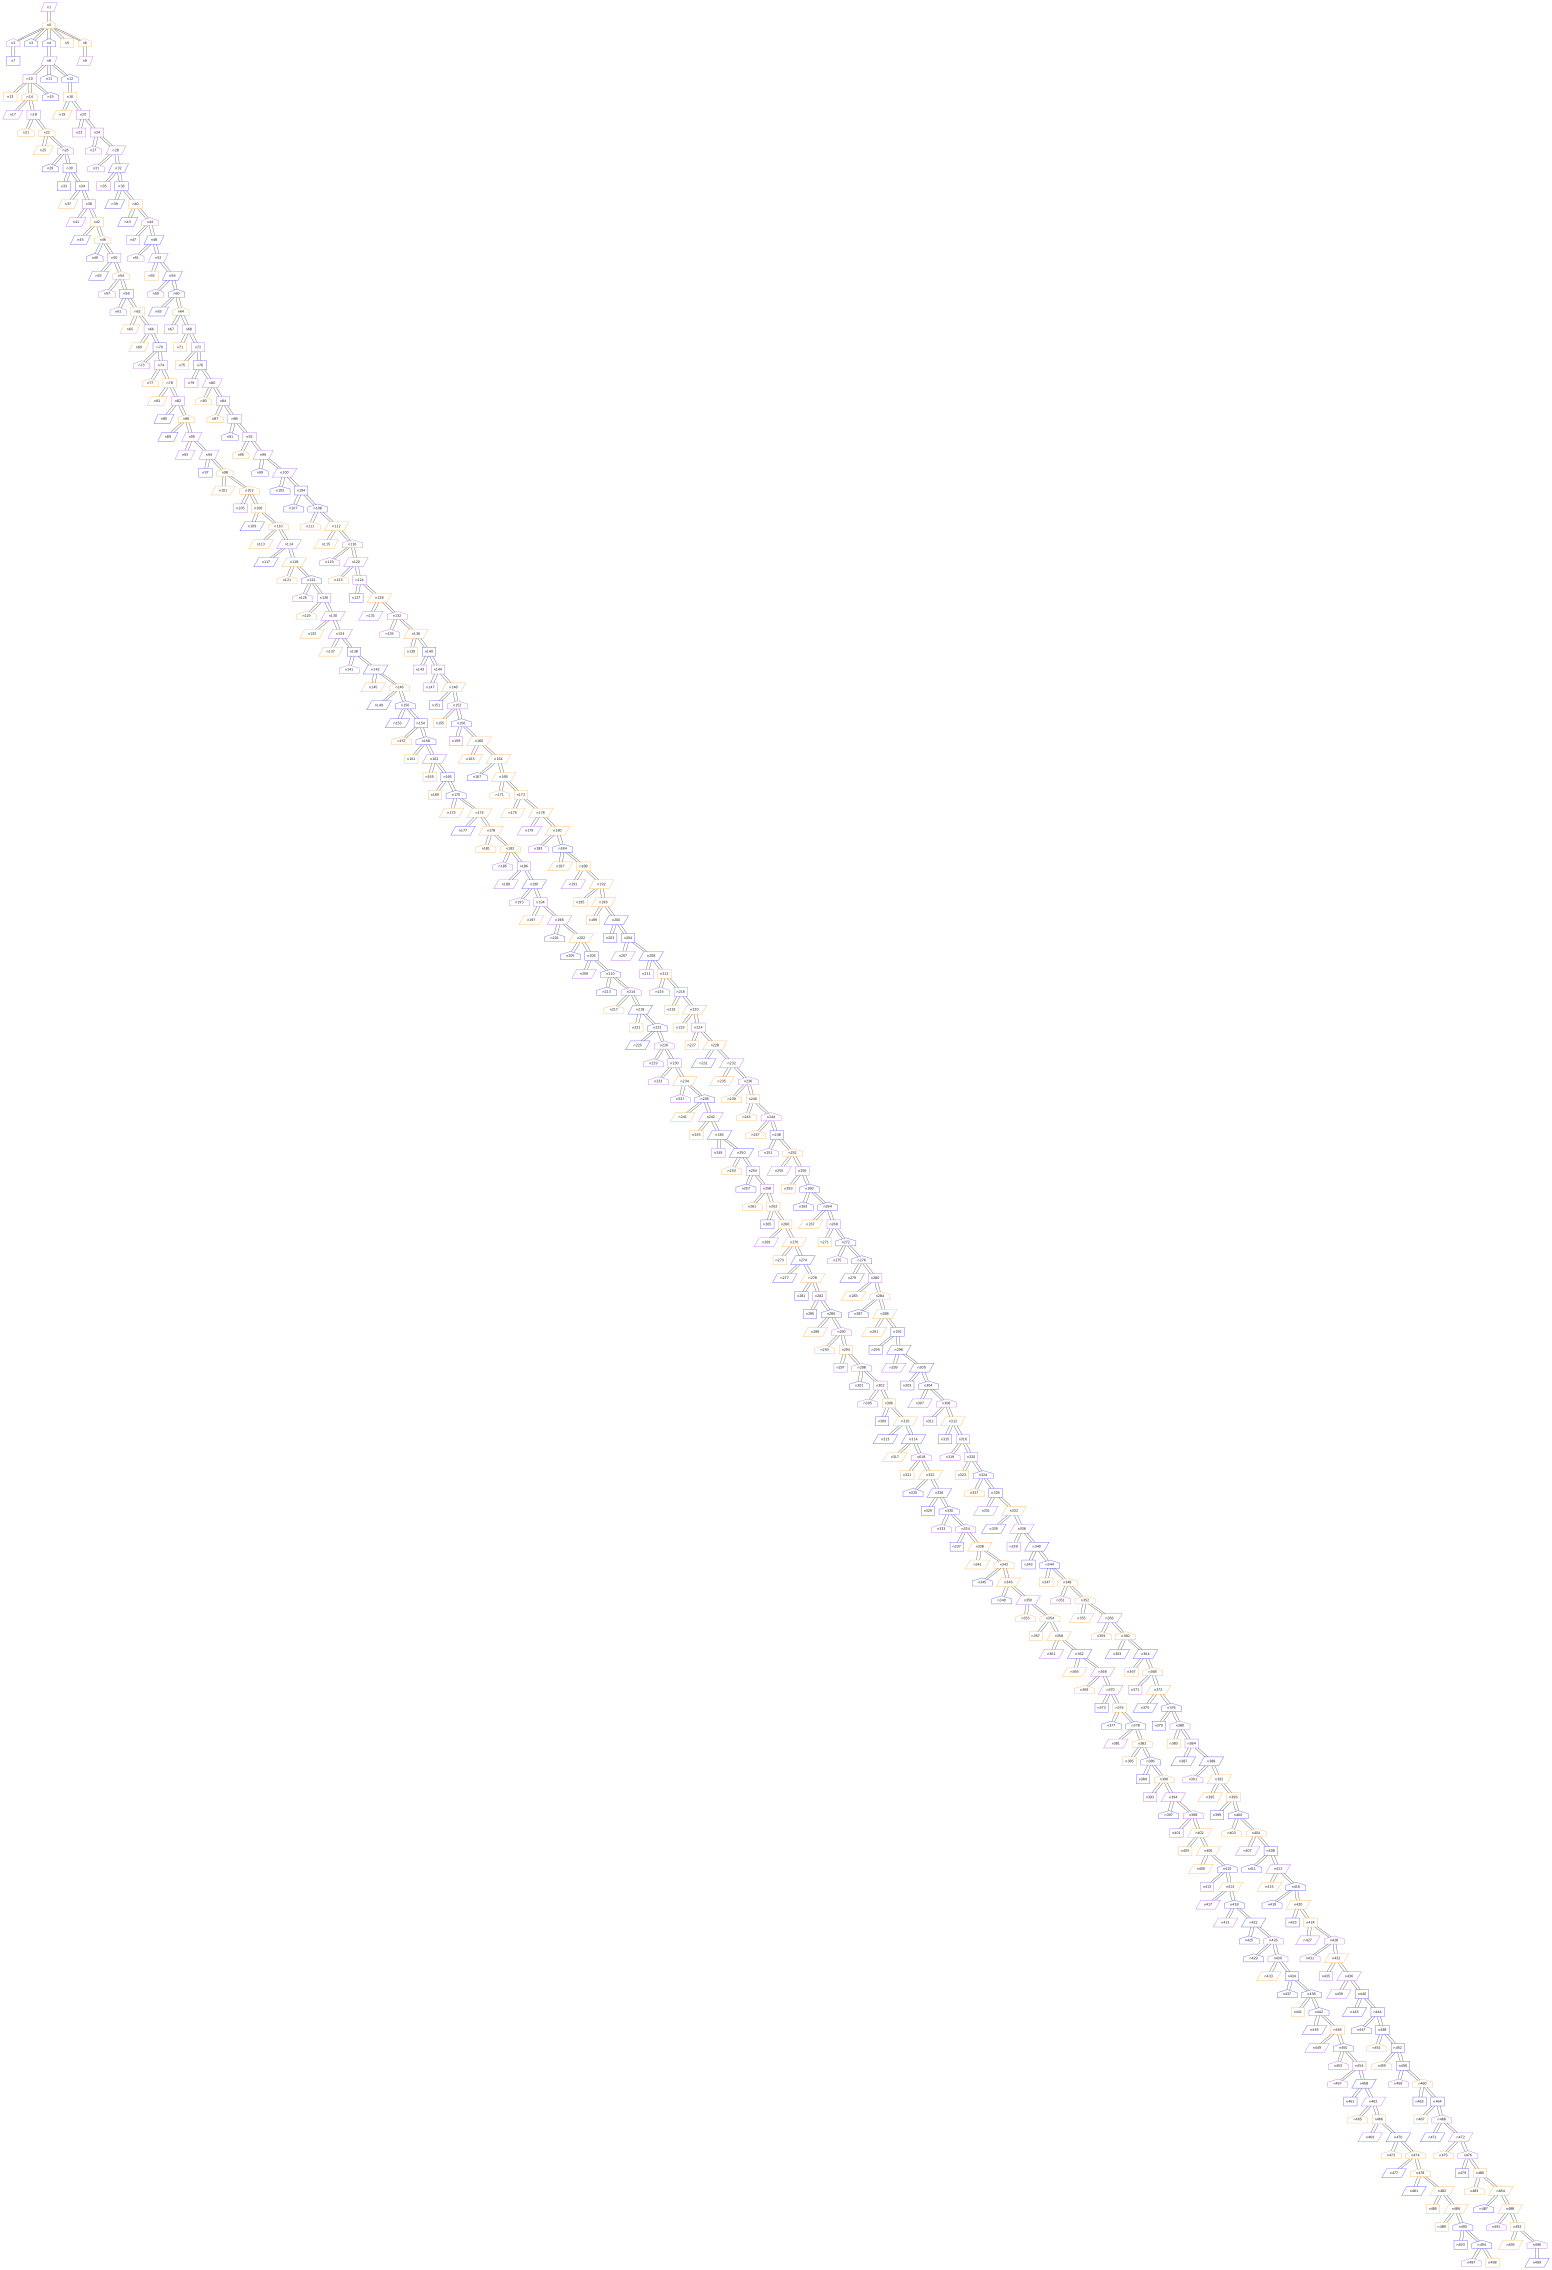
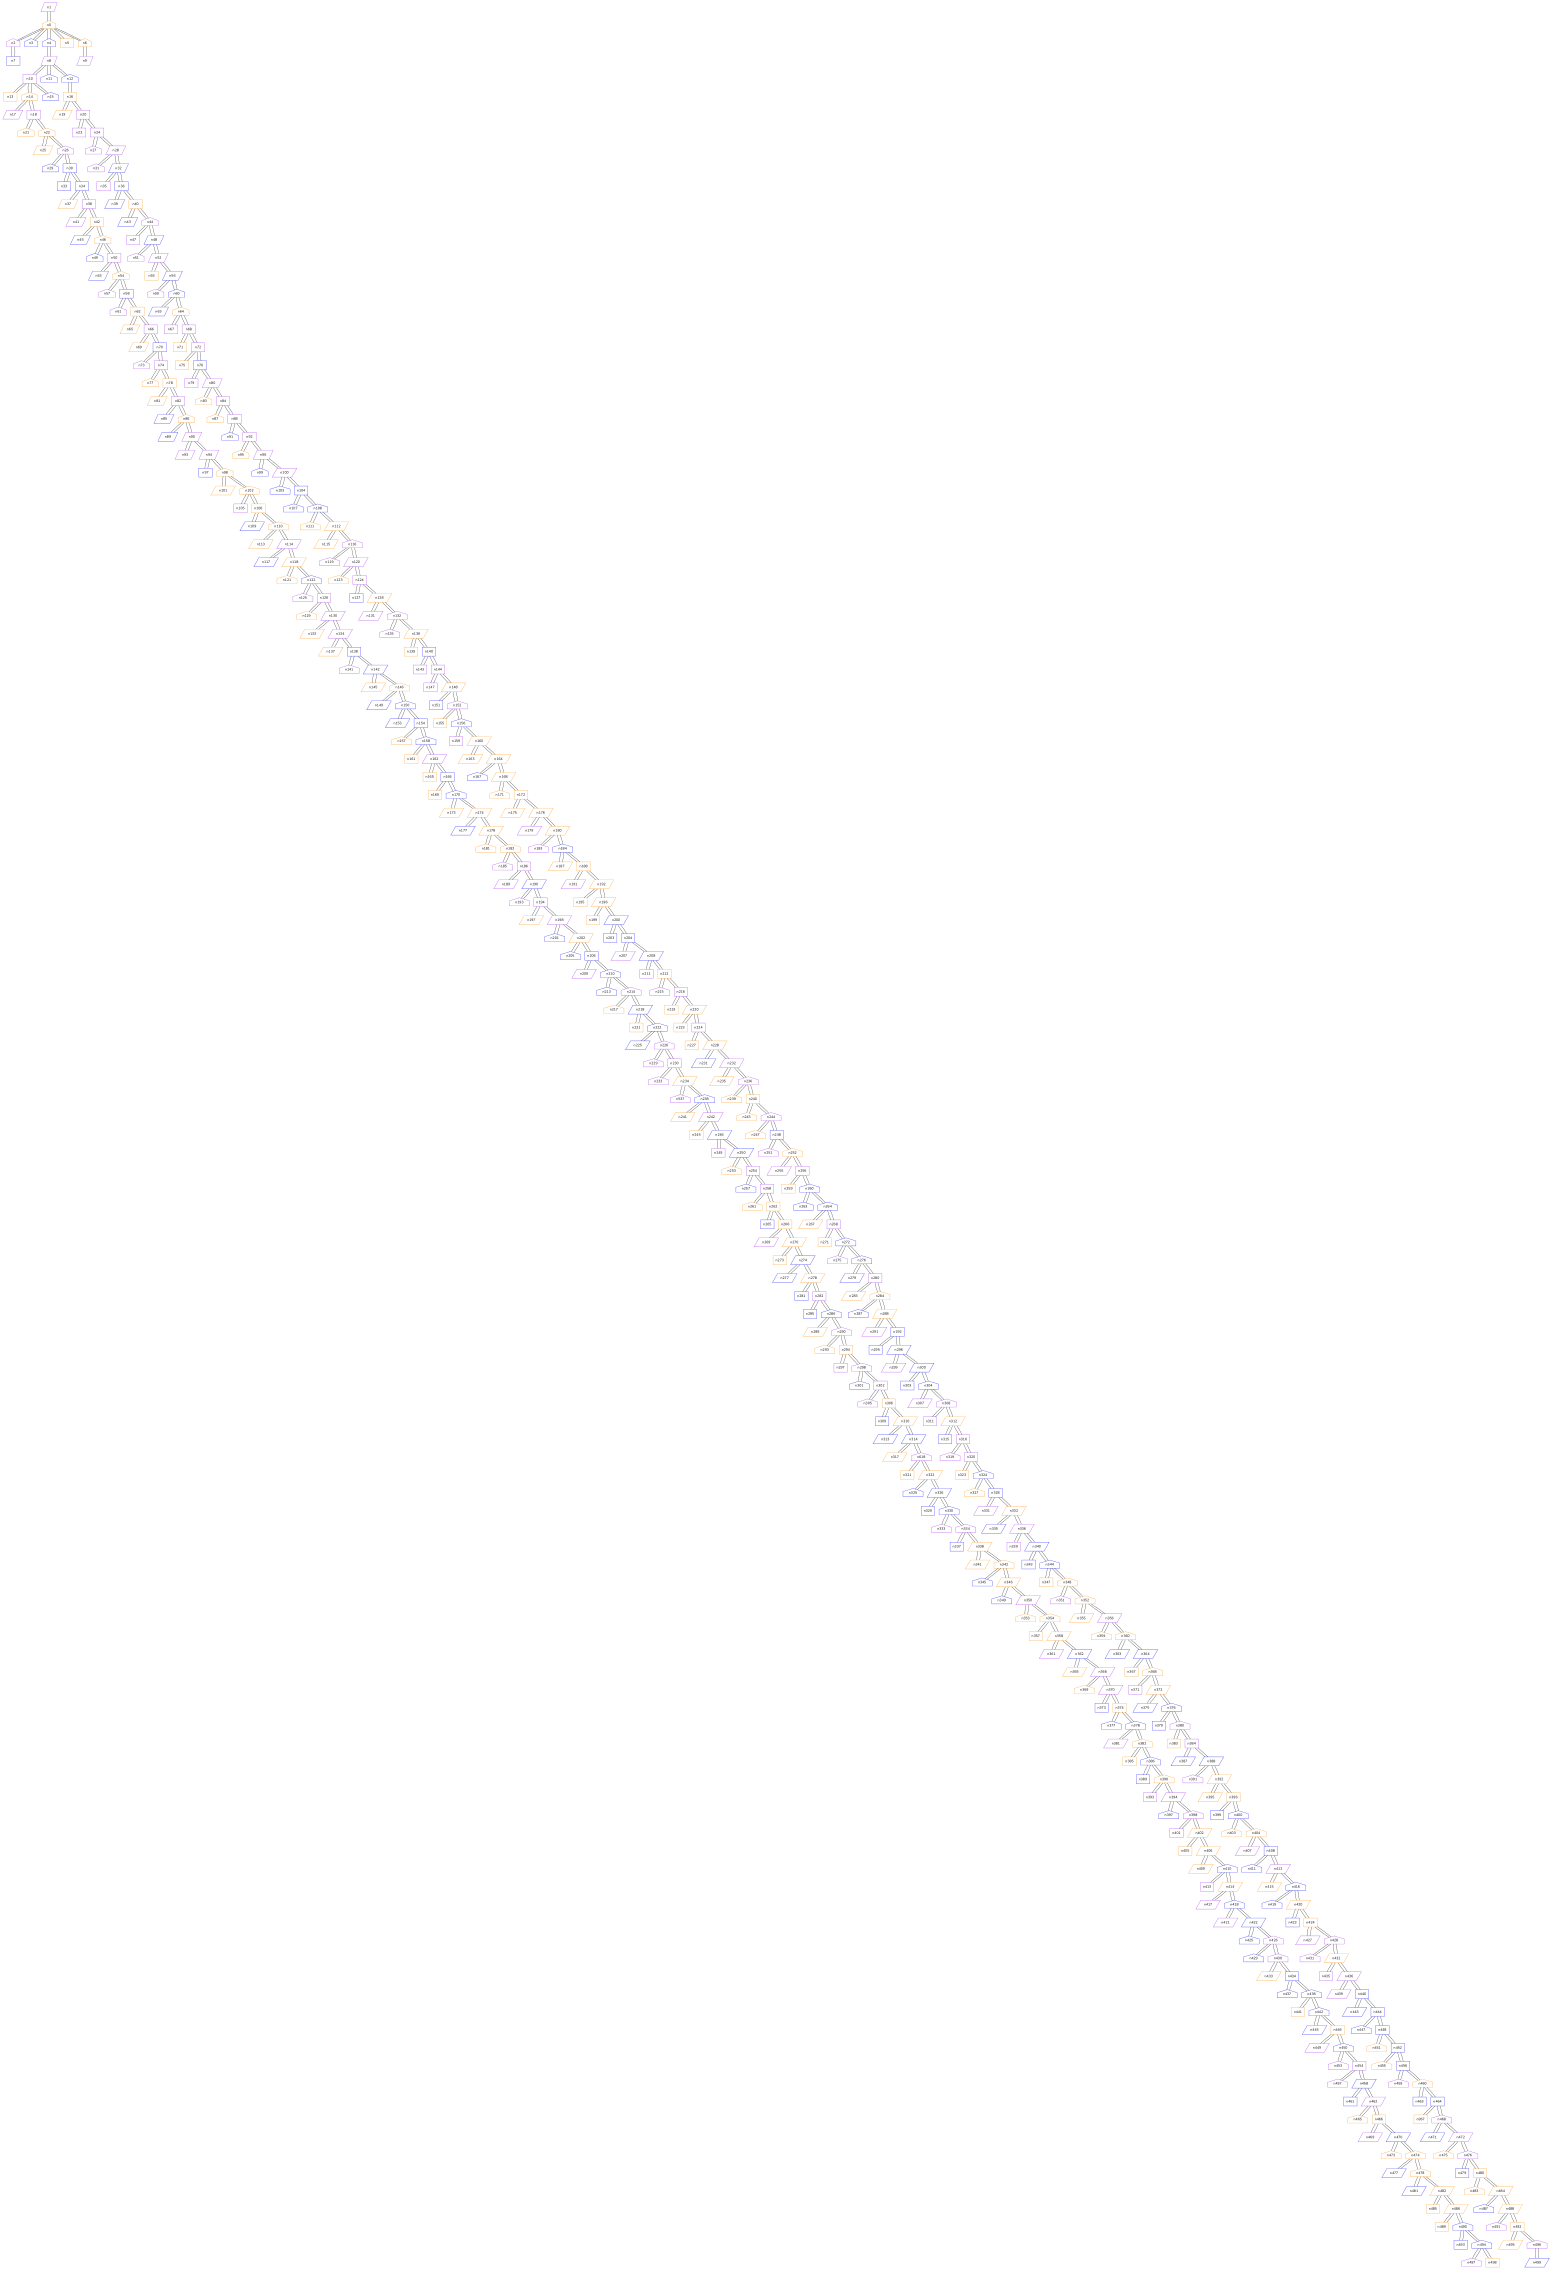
node "n291": color darkorange -> purple
node "n467": label "n467" -> "n967"
